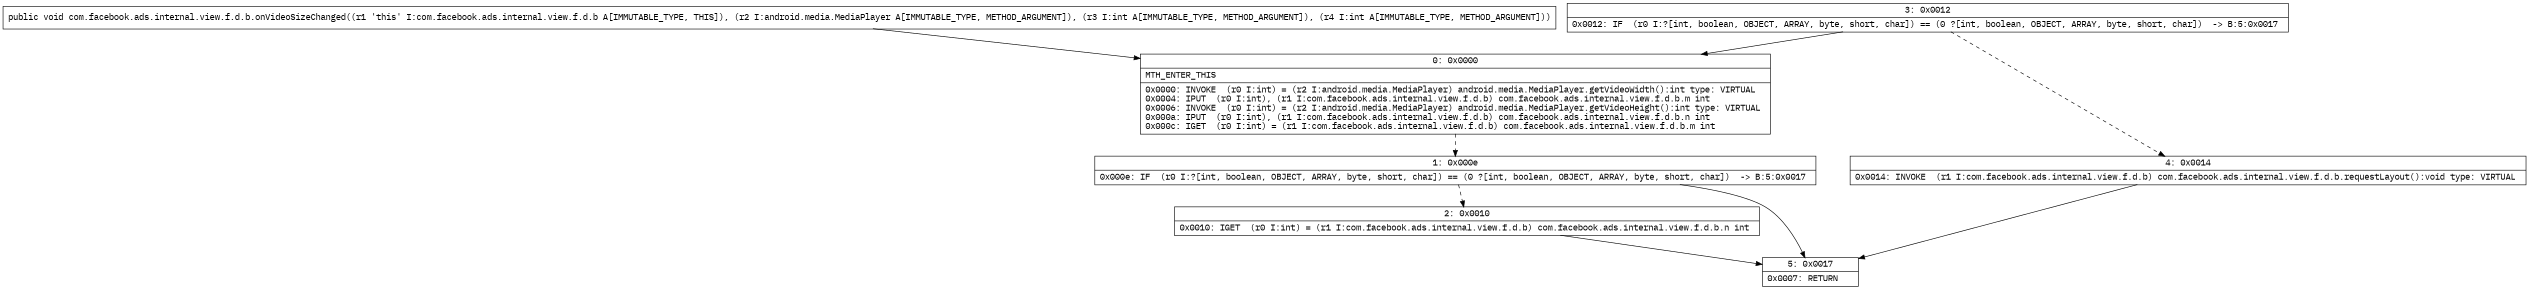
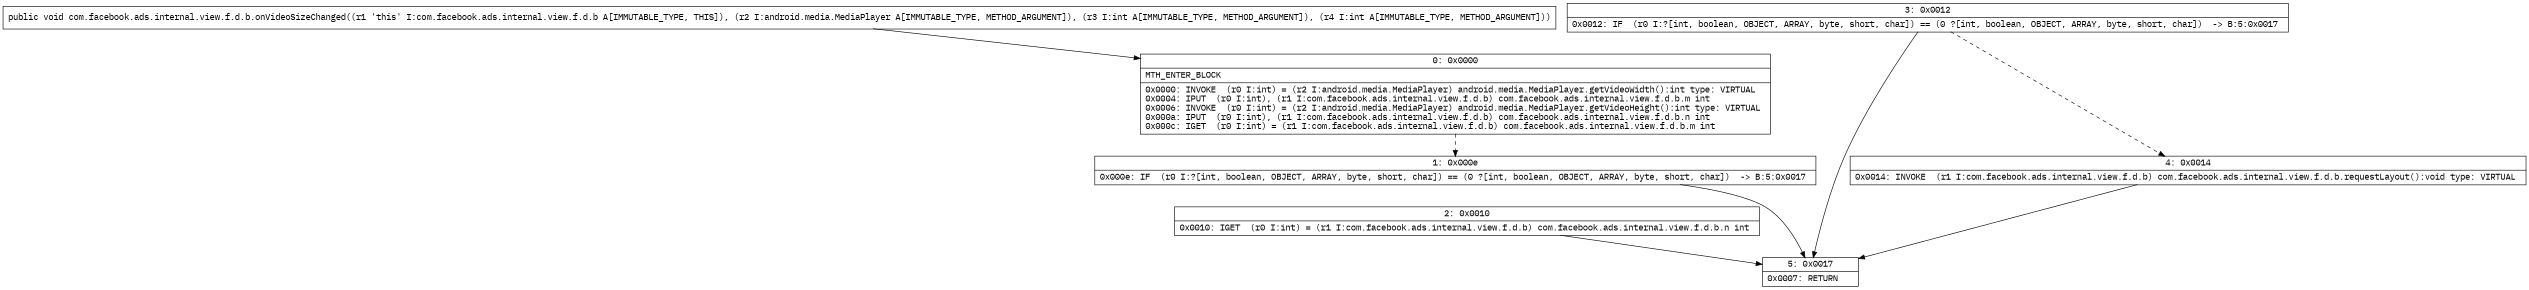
edge "3: 0x0012" -> "0: 0x0000": now "3: 0x0012" -> "5: 0x0017"
node "0: 0x0000": text "MTH_ENTER_THIS" -> "MTH_ENTER_BLOCK"
edge "1: 0x000e" -> "2: 0x0010": removed
